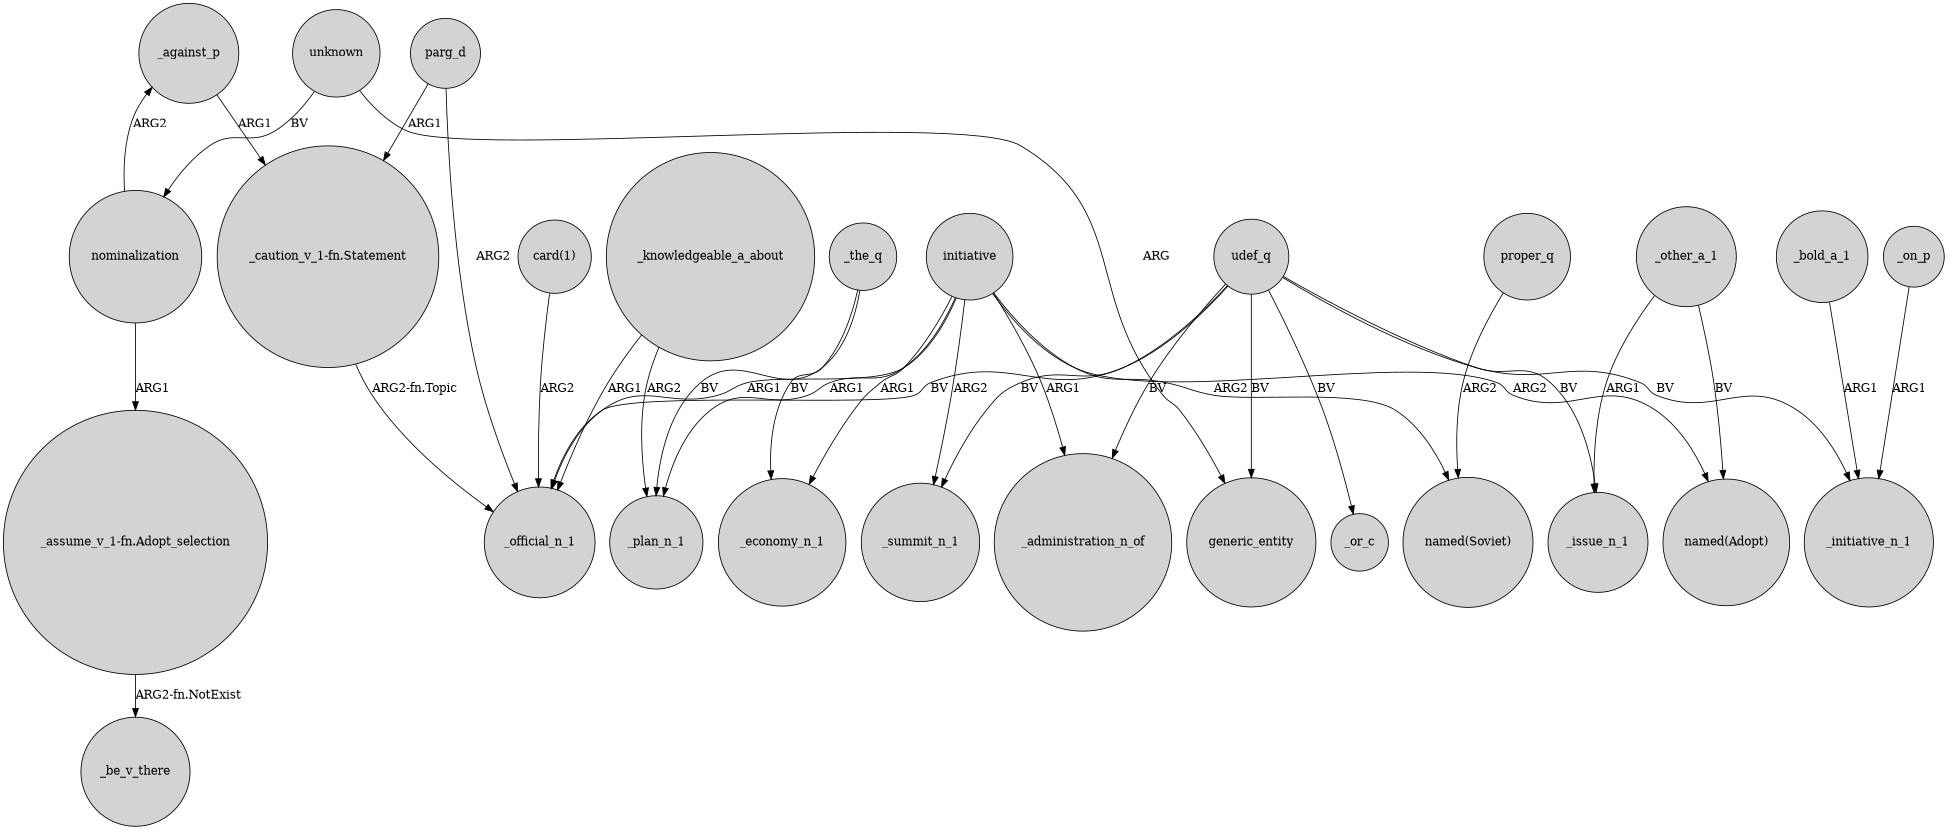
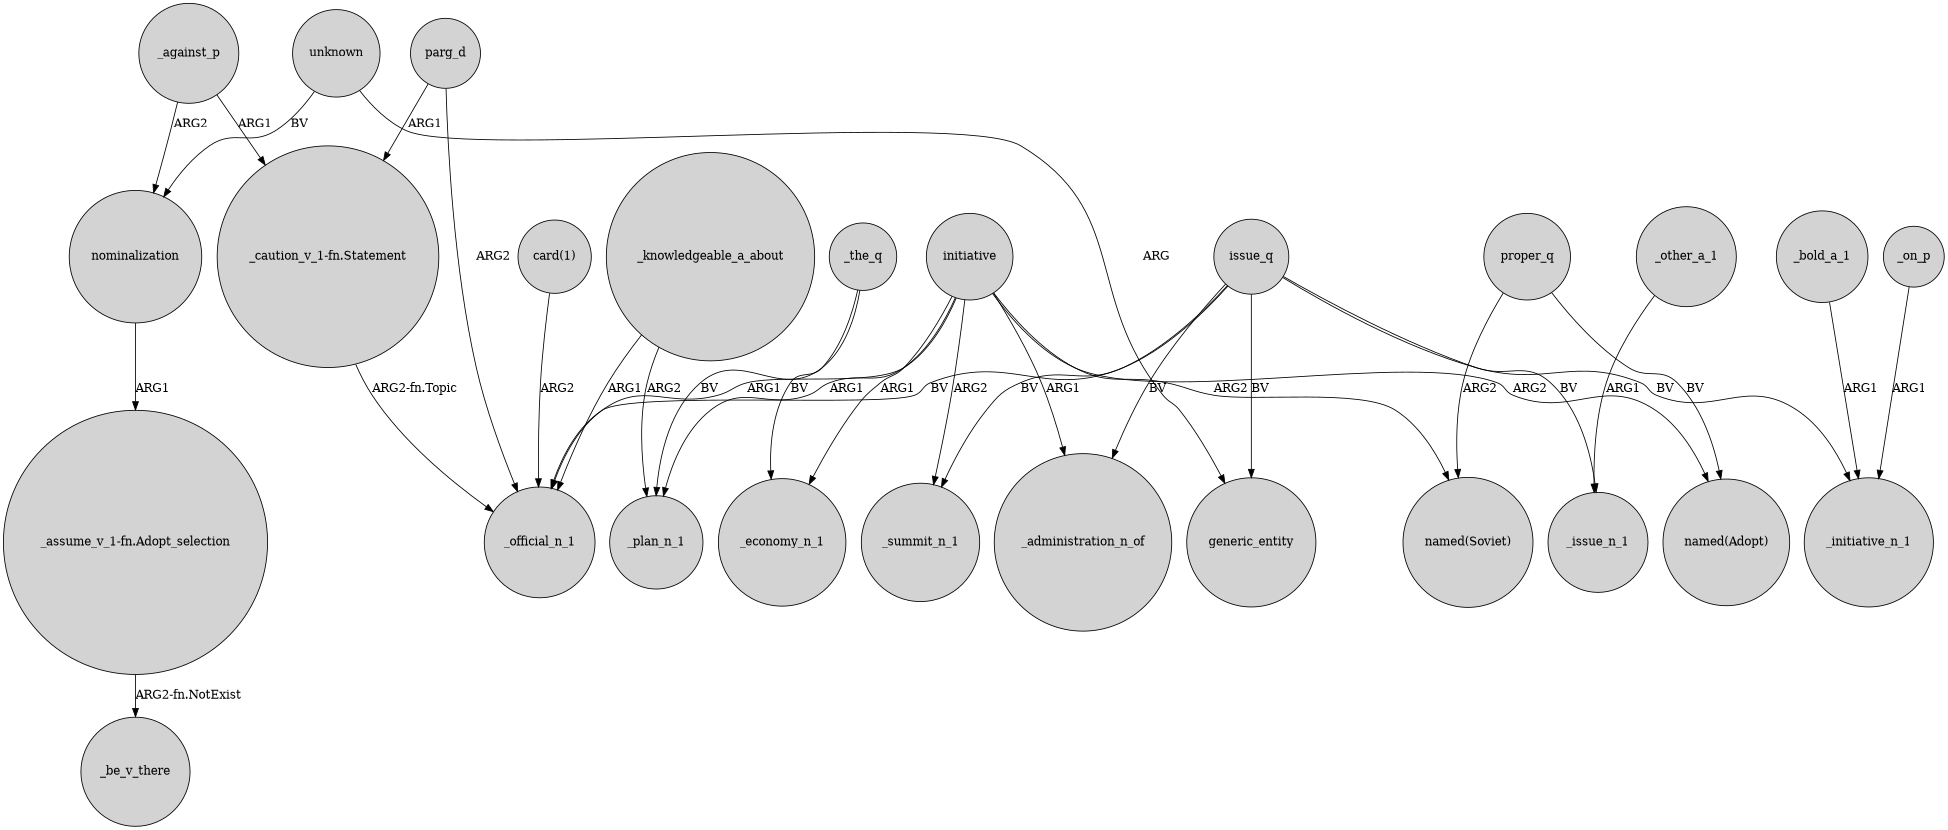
edge "nominalization" -> "_against_p": reversed
node "udef_q": label "udef_q" -> "issue_q"
edge "_other_a_1" -> "named(Adopt)": now "proper_q" -> "named(Adopt)"
node "_or_c": removed
